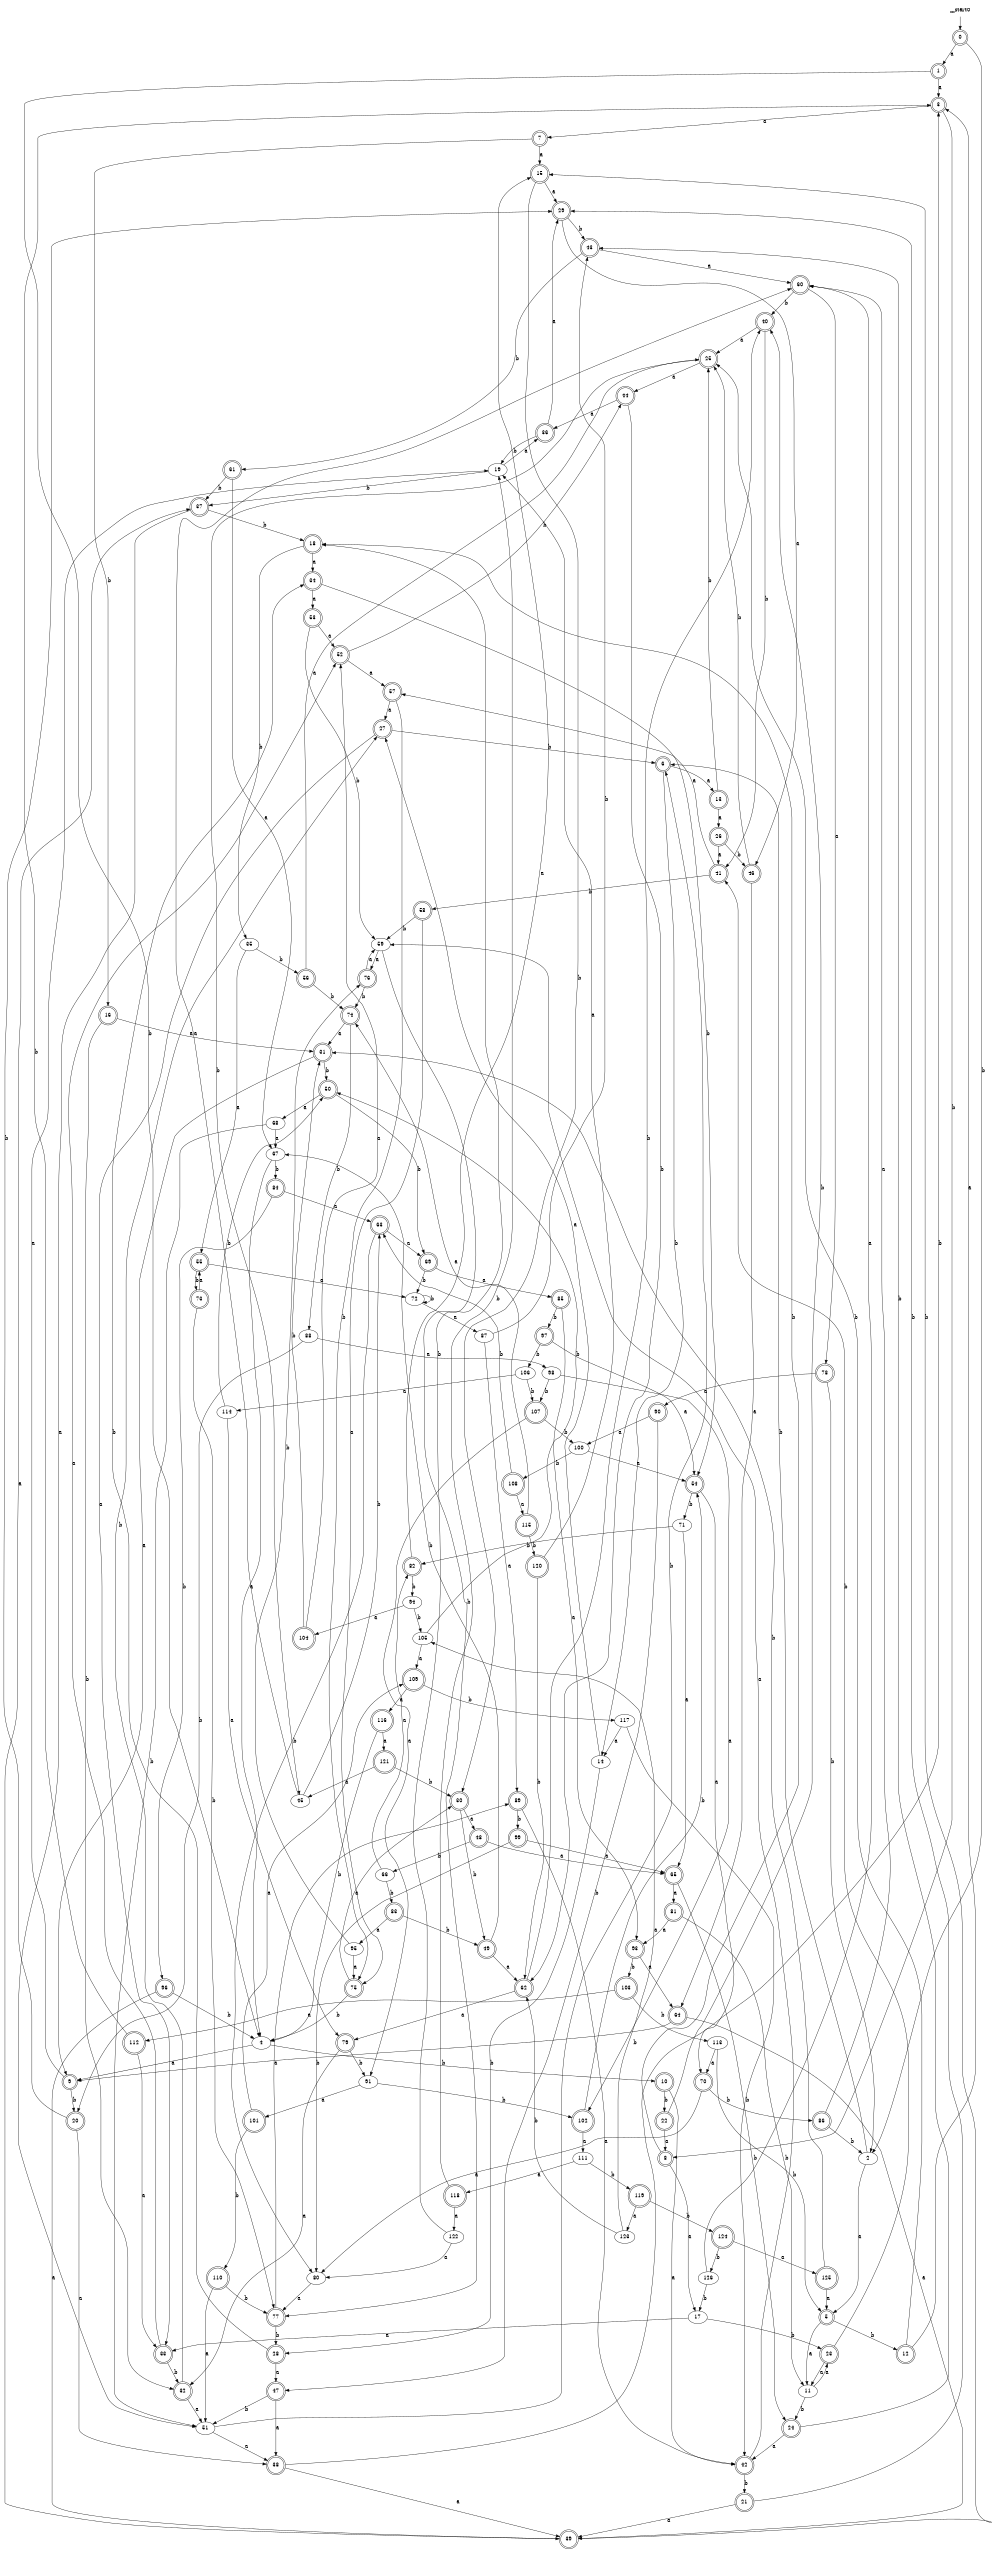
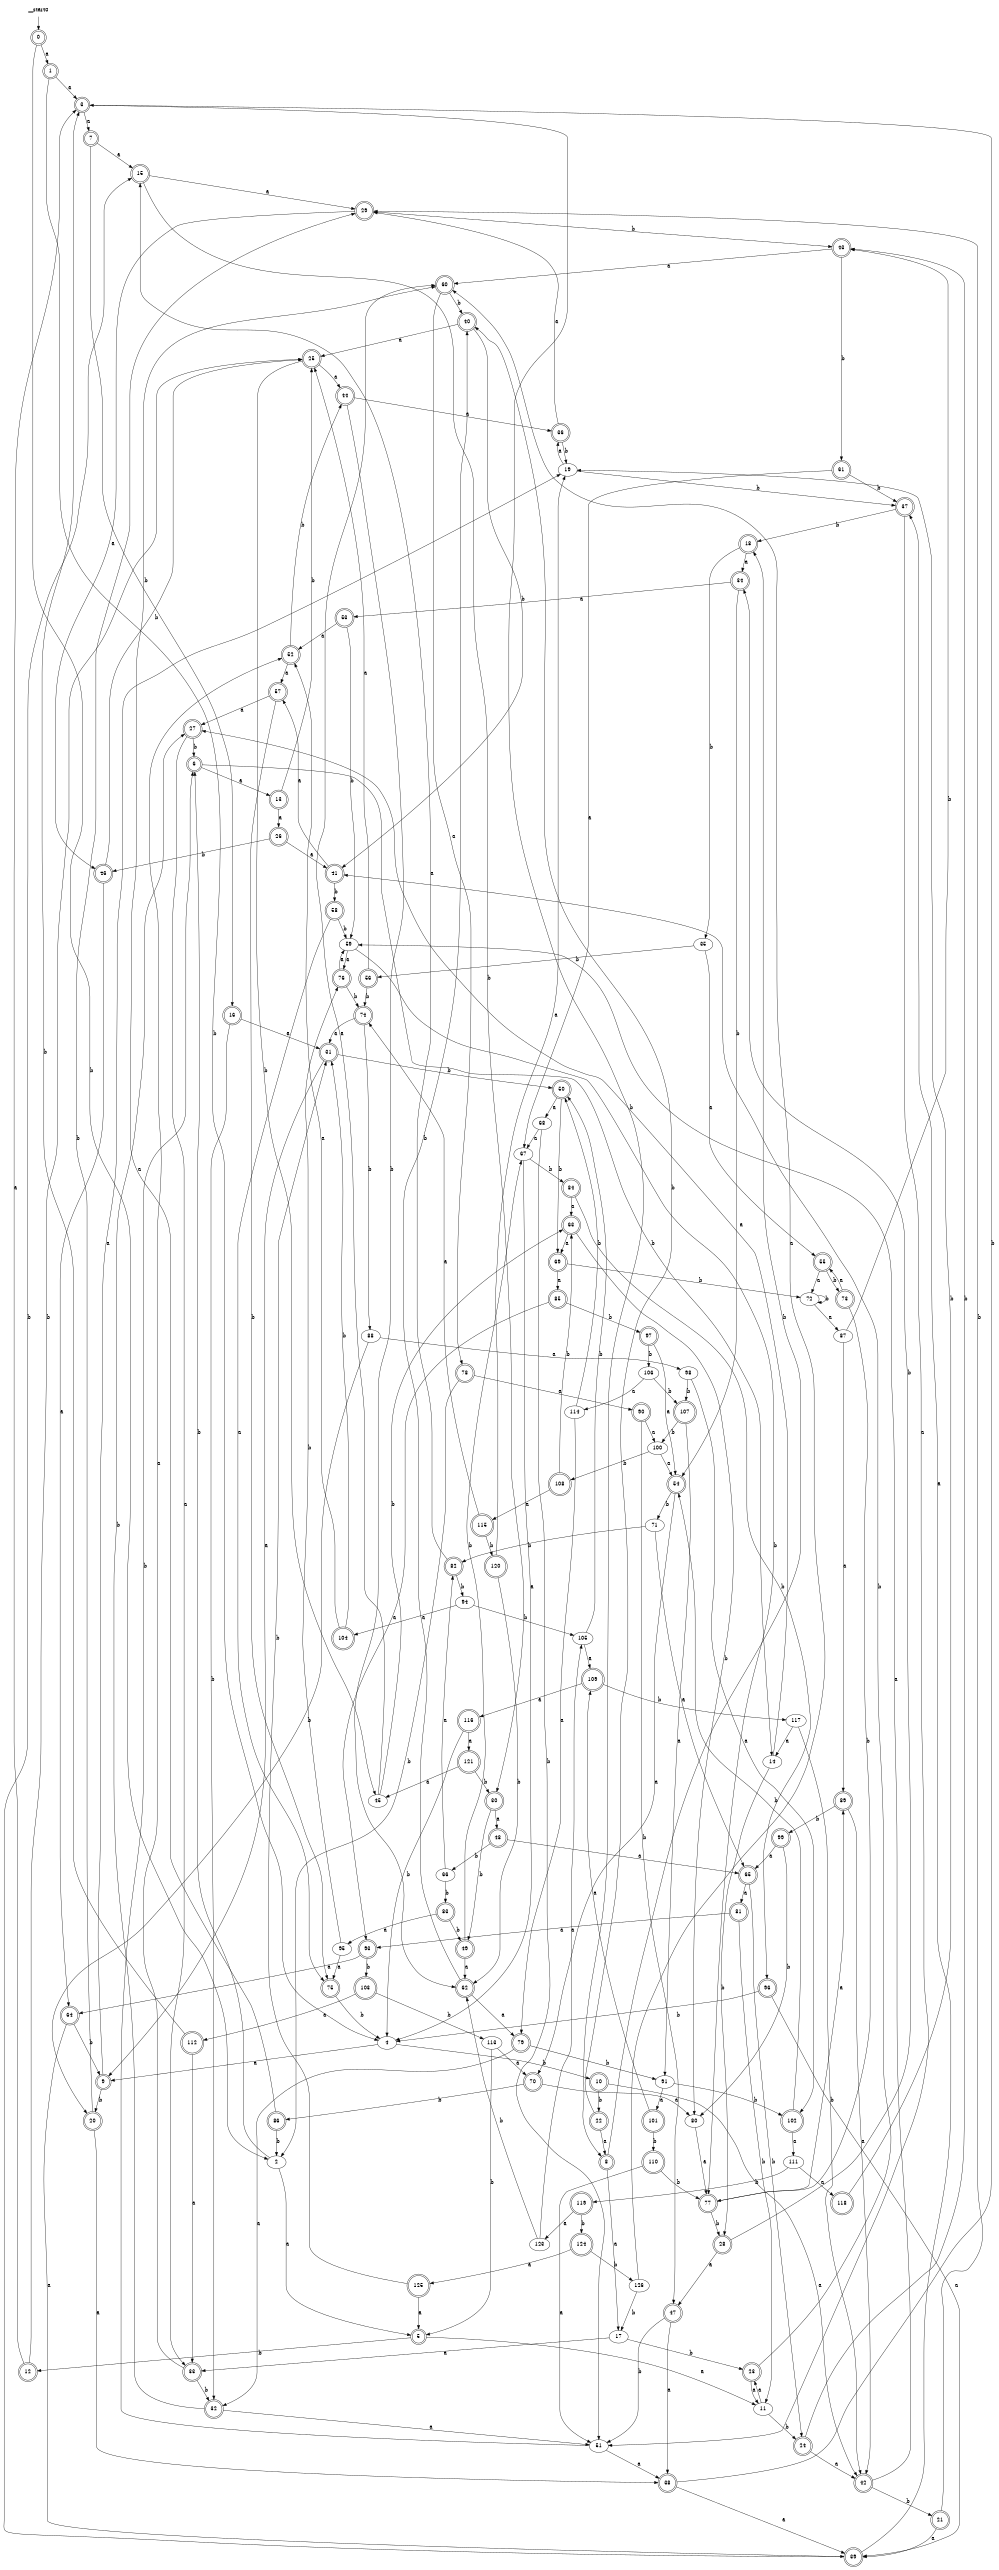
edge "75" -> "30": removed, label "a"
node "122": removed
